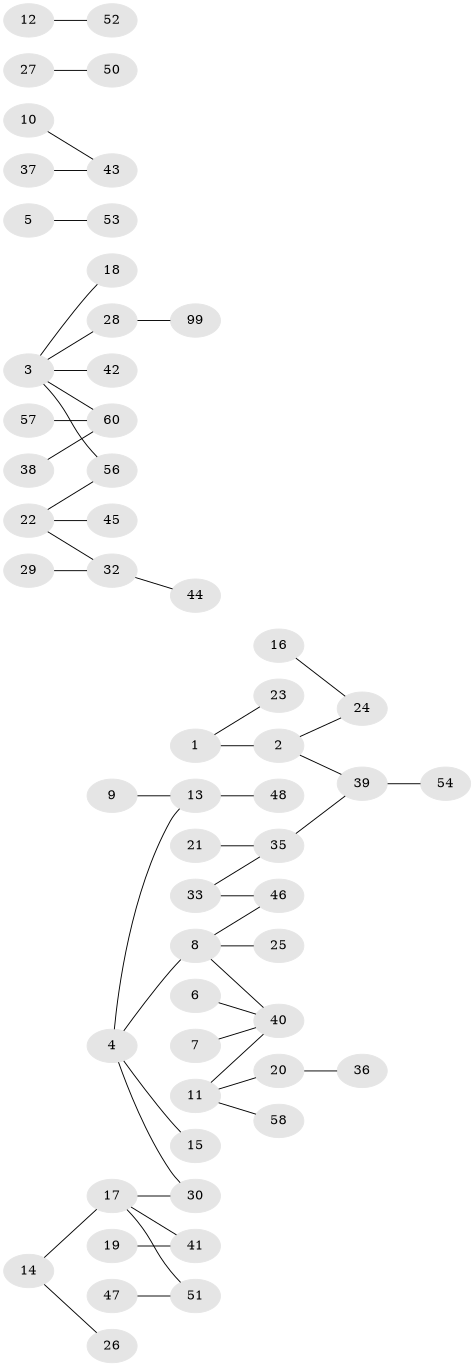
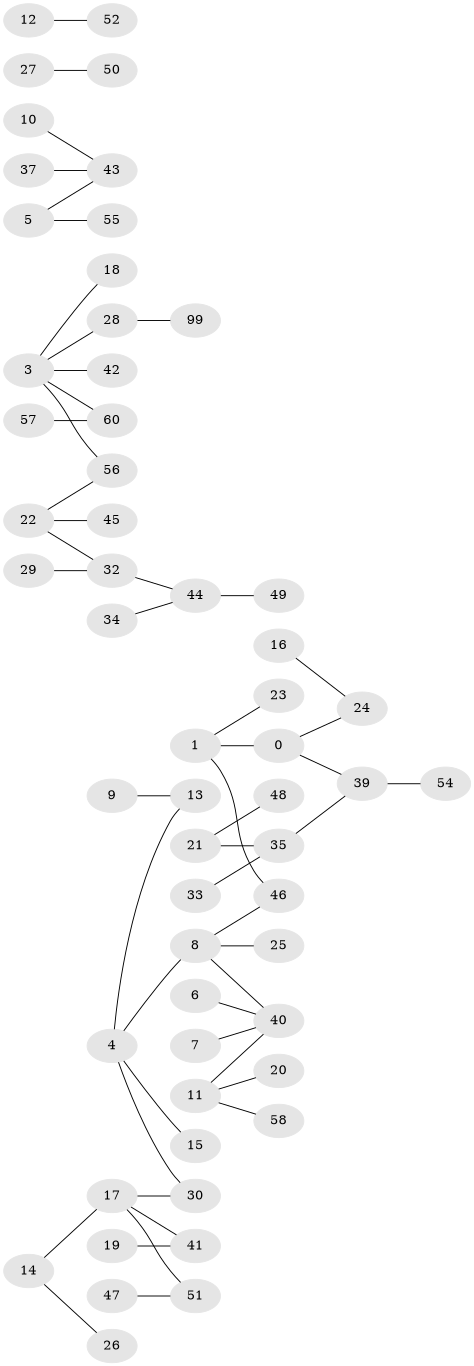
edge "43" -- "5": added
node "53": label "53" -> "55"
node "38": removed
node "49": added
node "34": added
node "2": label "2" -> "0"
edge "13" -- "48": now "21" -- "48"
edge "33" -- "46": now "1" -- "46"
node "36": removed
